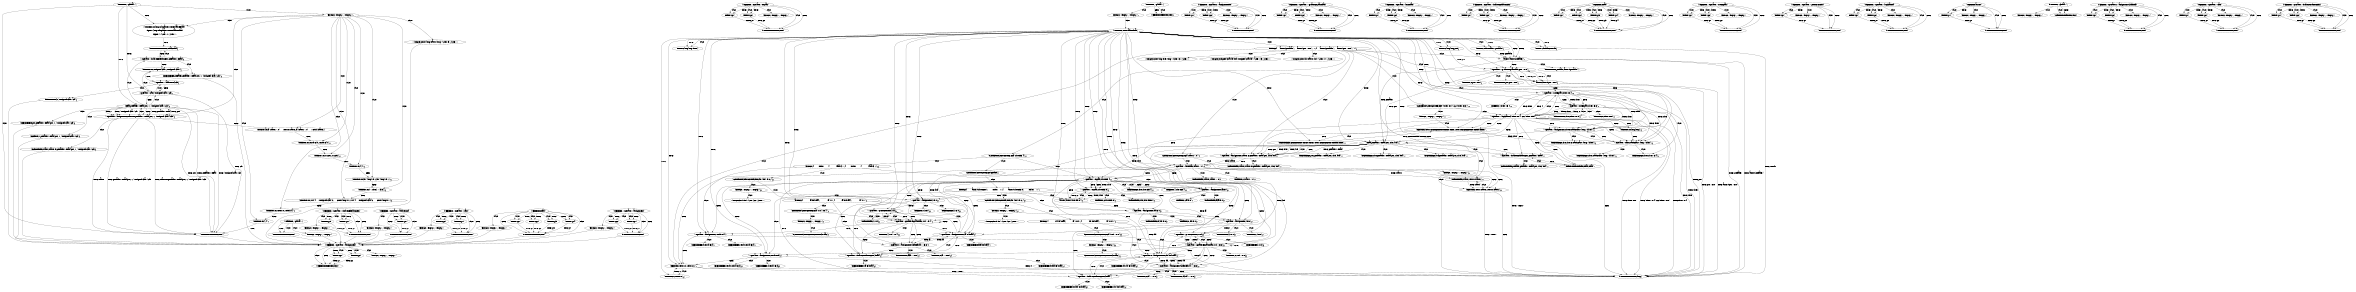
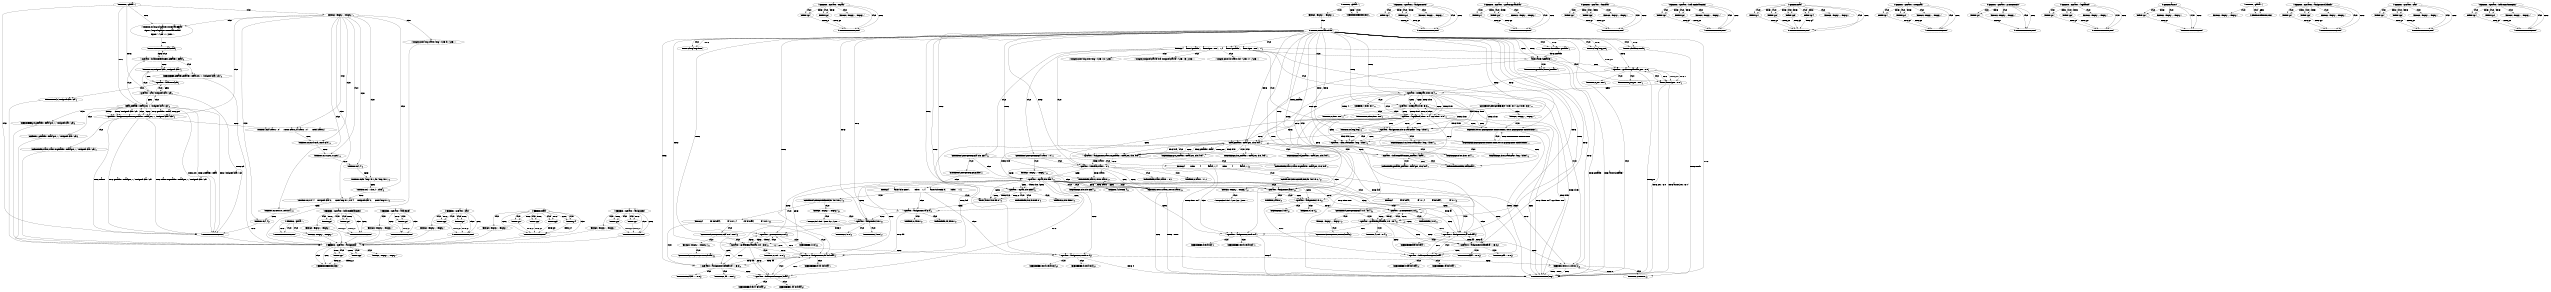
edge "(<operators>.assignmentOr,ff |= buf[i])" -> "(METHOD,UnserializeFloat)": reversed
node "(IDENTIFIER,ff,ff = 0)": removed
